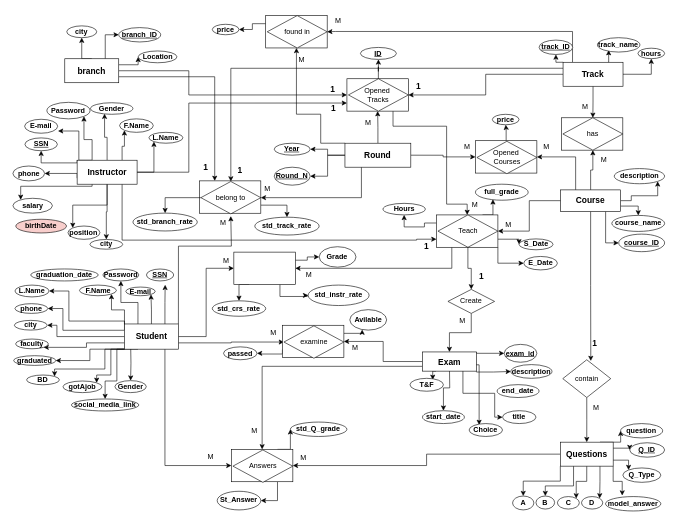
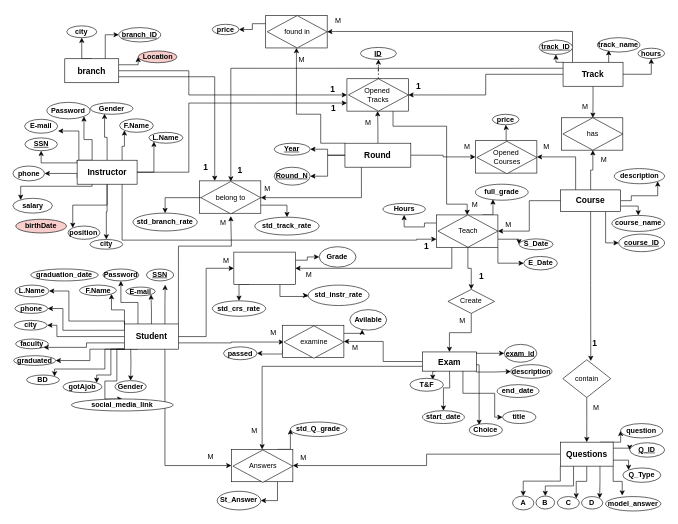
node "Location": fillcolor #ffffff -> #f8cecc
edge "Opened Tracks" -> "ID": style solid -> dashed
node "social_media_link": size 68x12 -> 102x12
